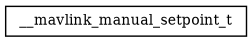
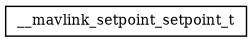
node "__mavlink_manual_setpoint_t": label "__mavlink_manual_setpoint_t" -> "__mavlink_setpoint_setpoint_t"
